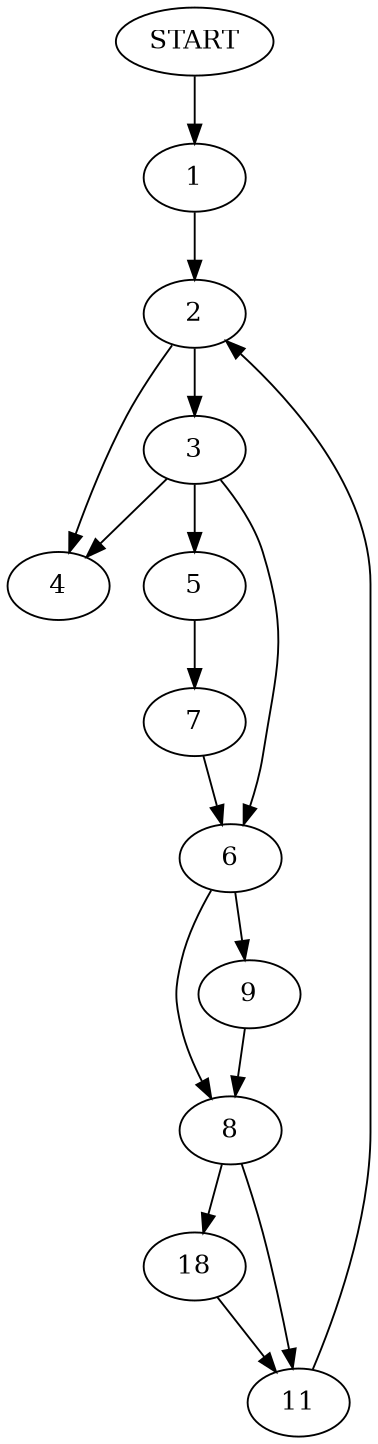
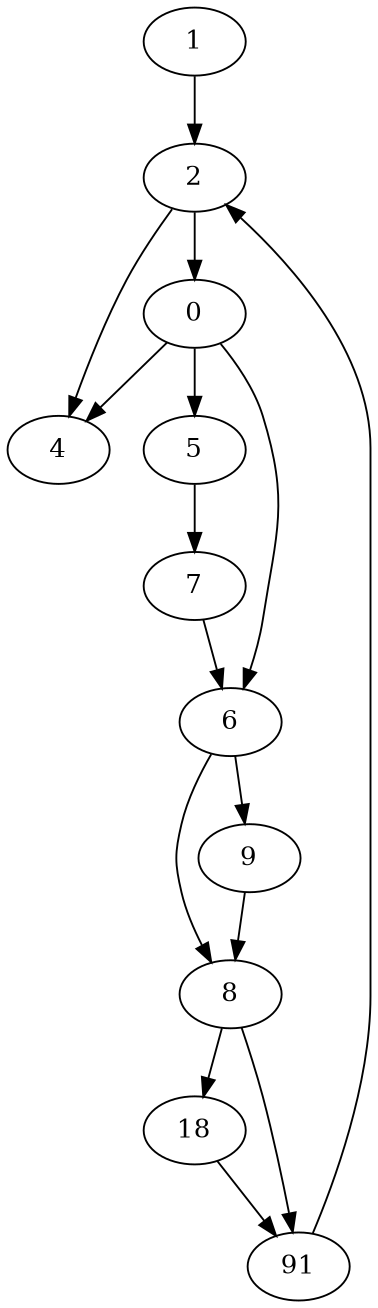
node "START": removed
node "3": label "3" -> "0"
node "11": label "11" -> "91"
